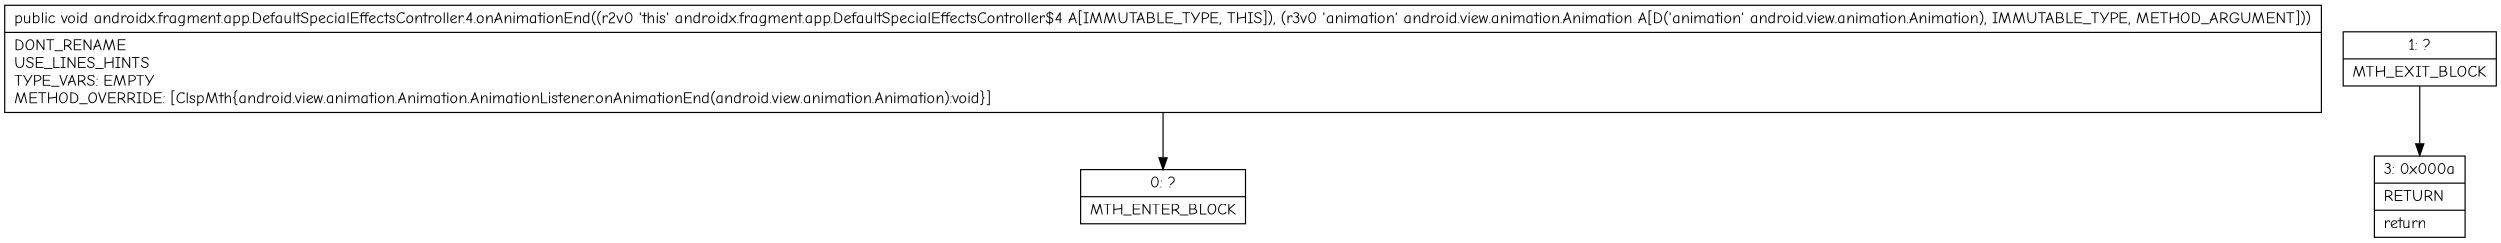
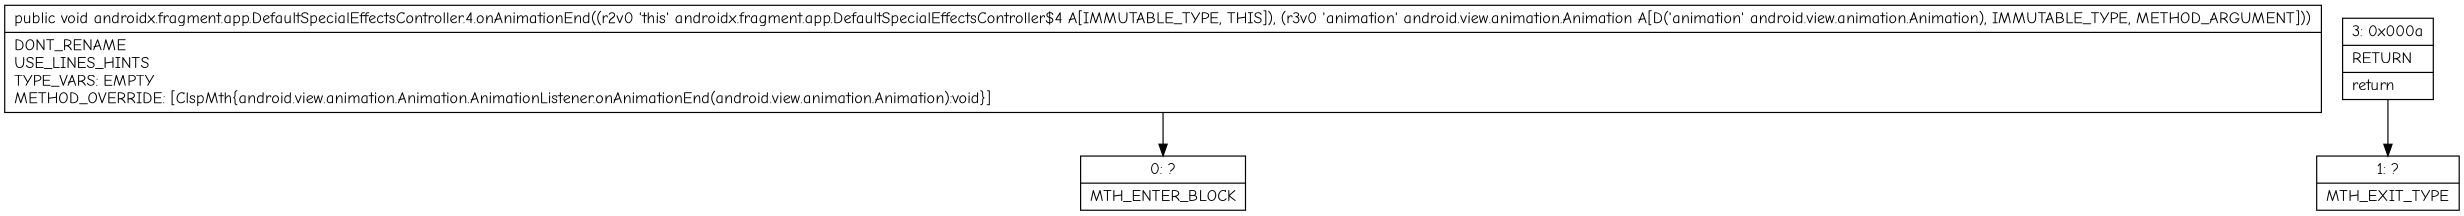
node "1: ?": text "MTH_EXIT_BLOCK" -> "MTH_EXIT_TYPE"
edge "1: ?" -> "3: 0x000a": reversed
